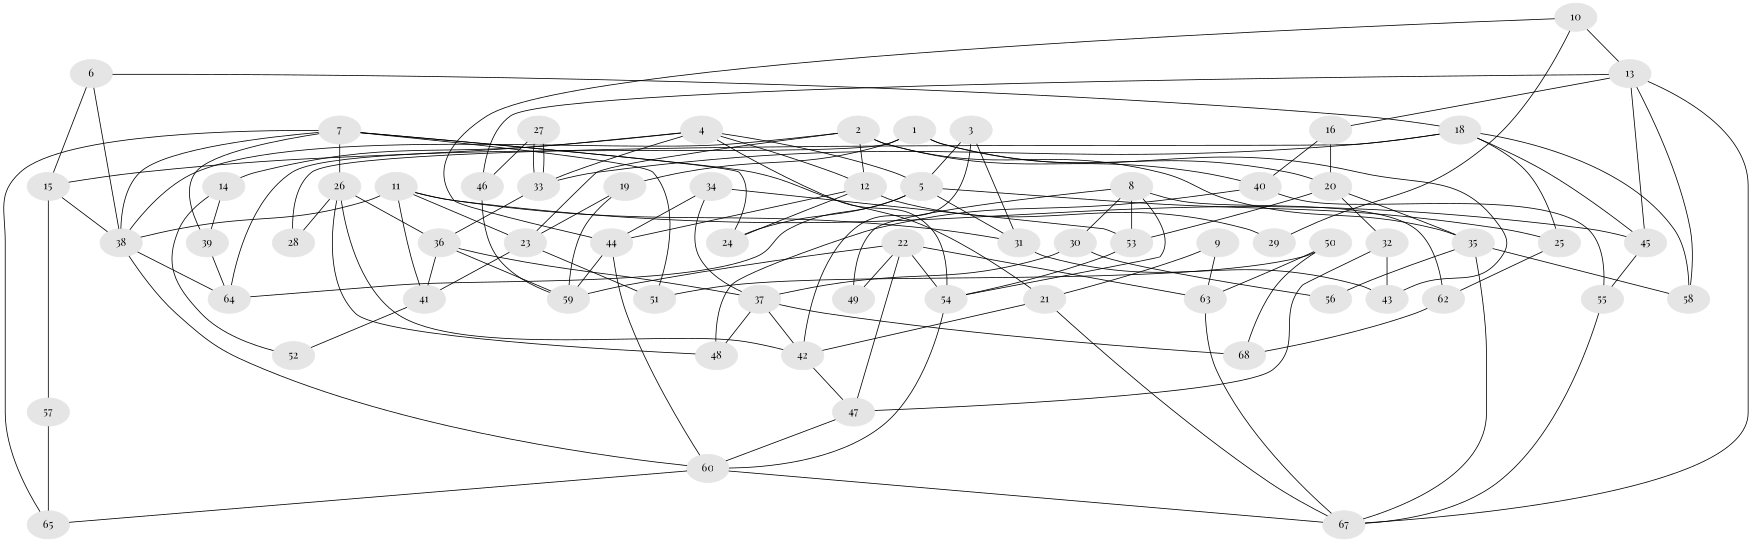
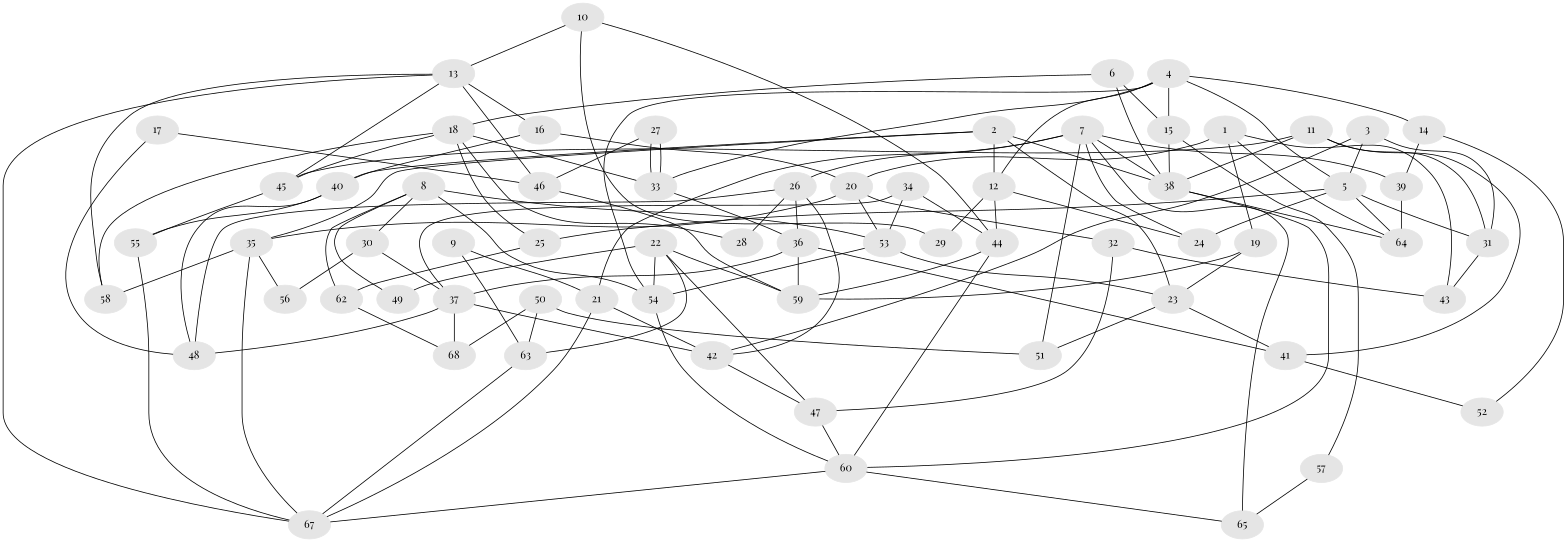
node "17": added
edge "11" -- "23": now "53" -- "23"
